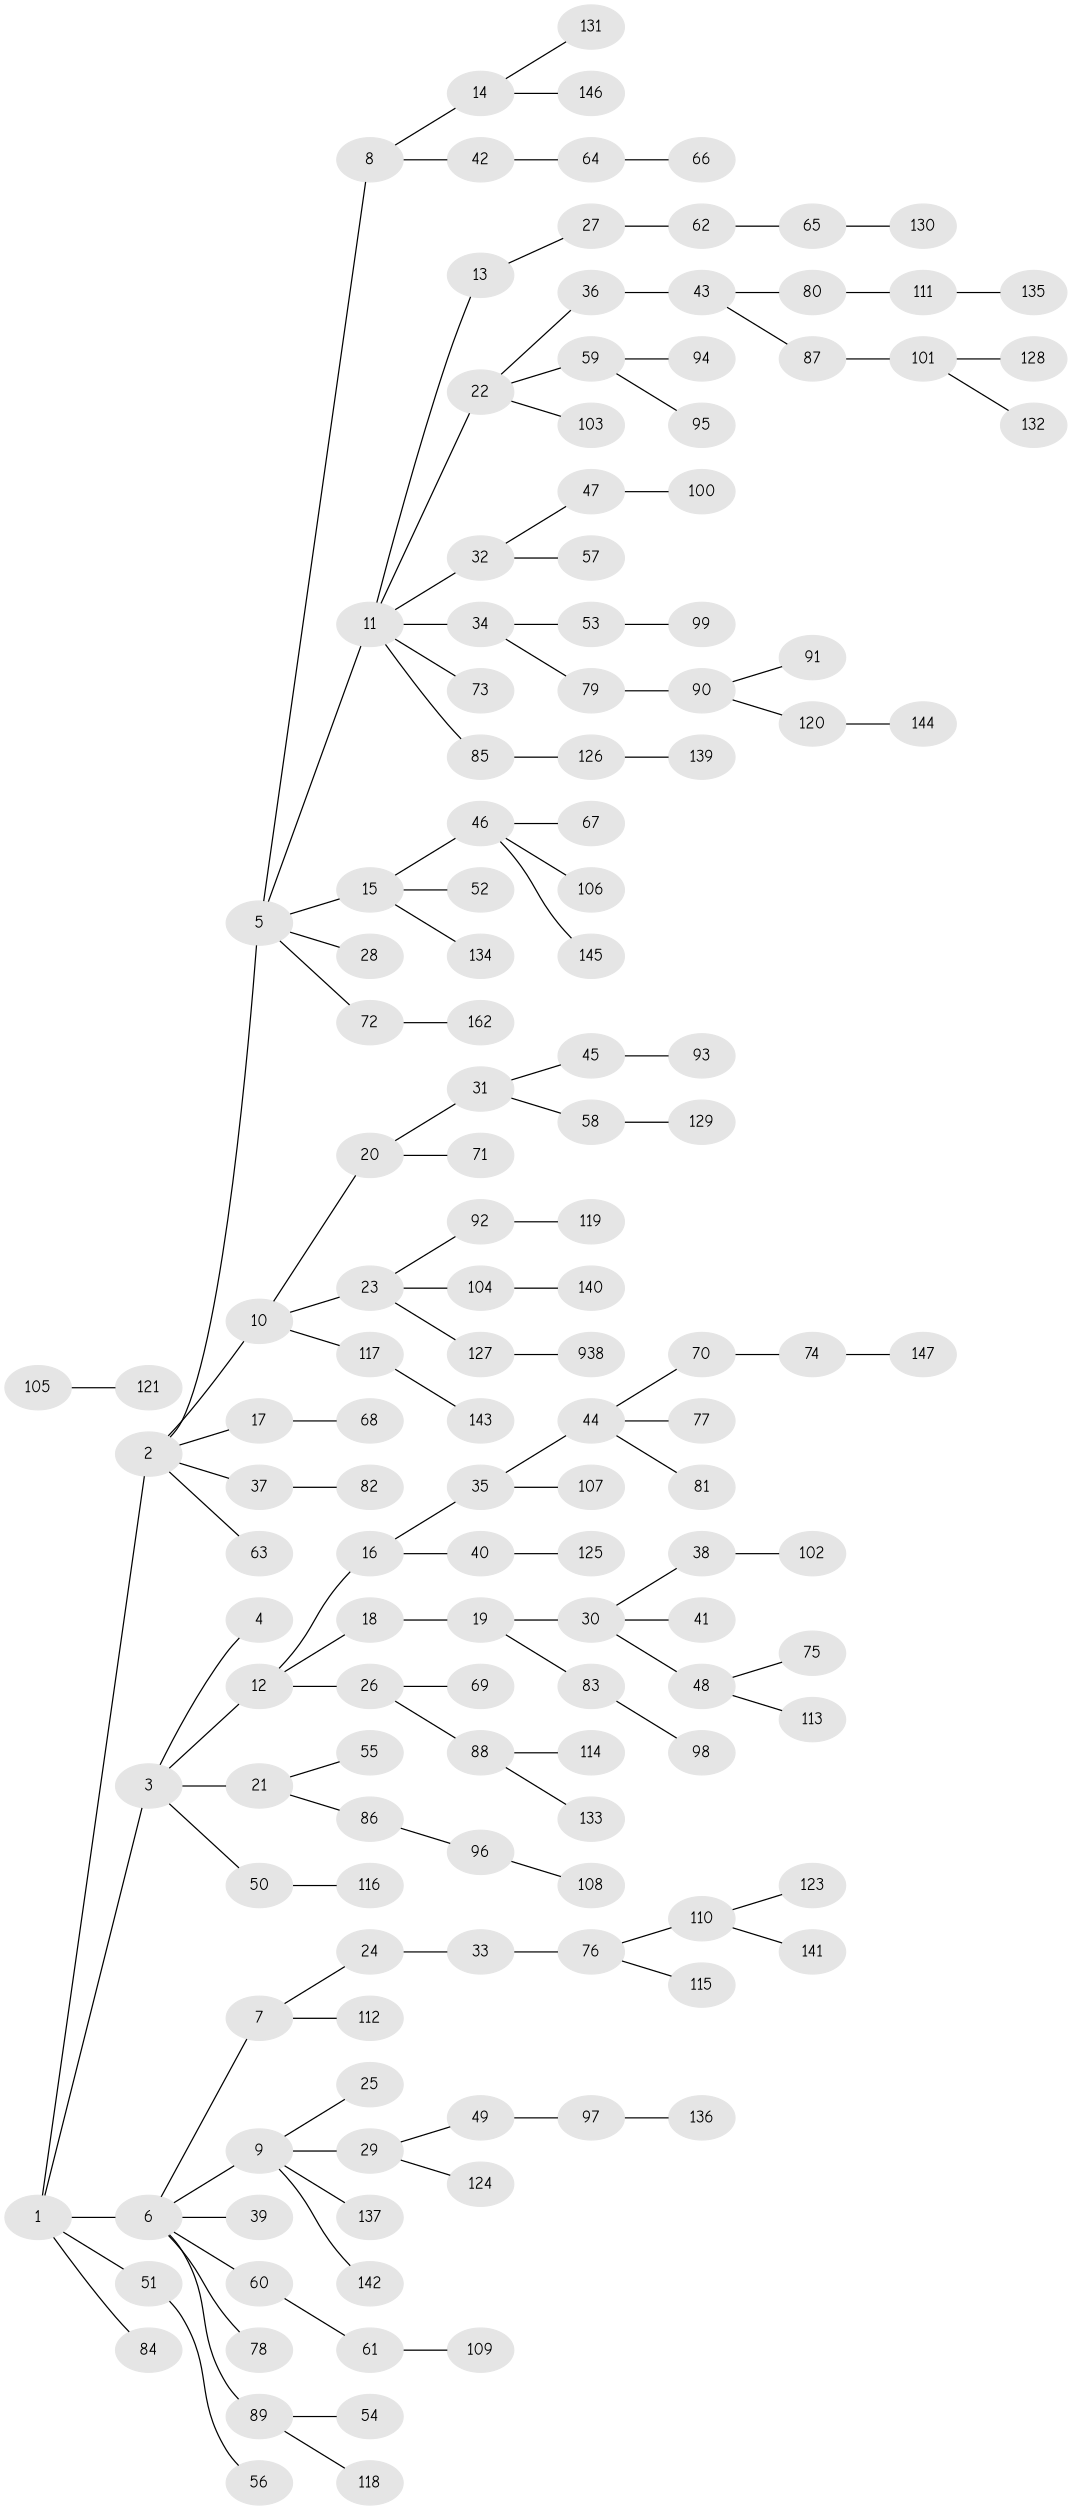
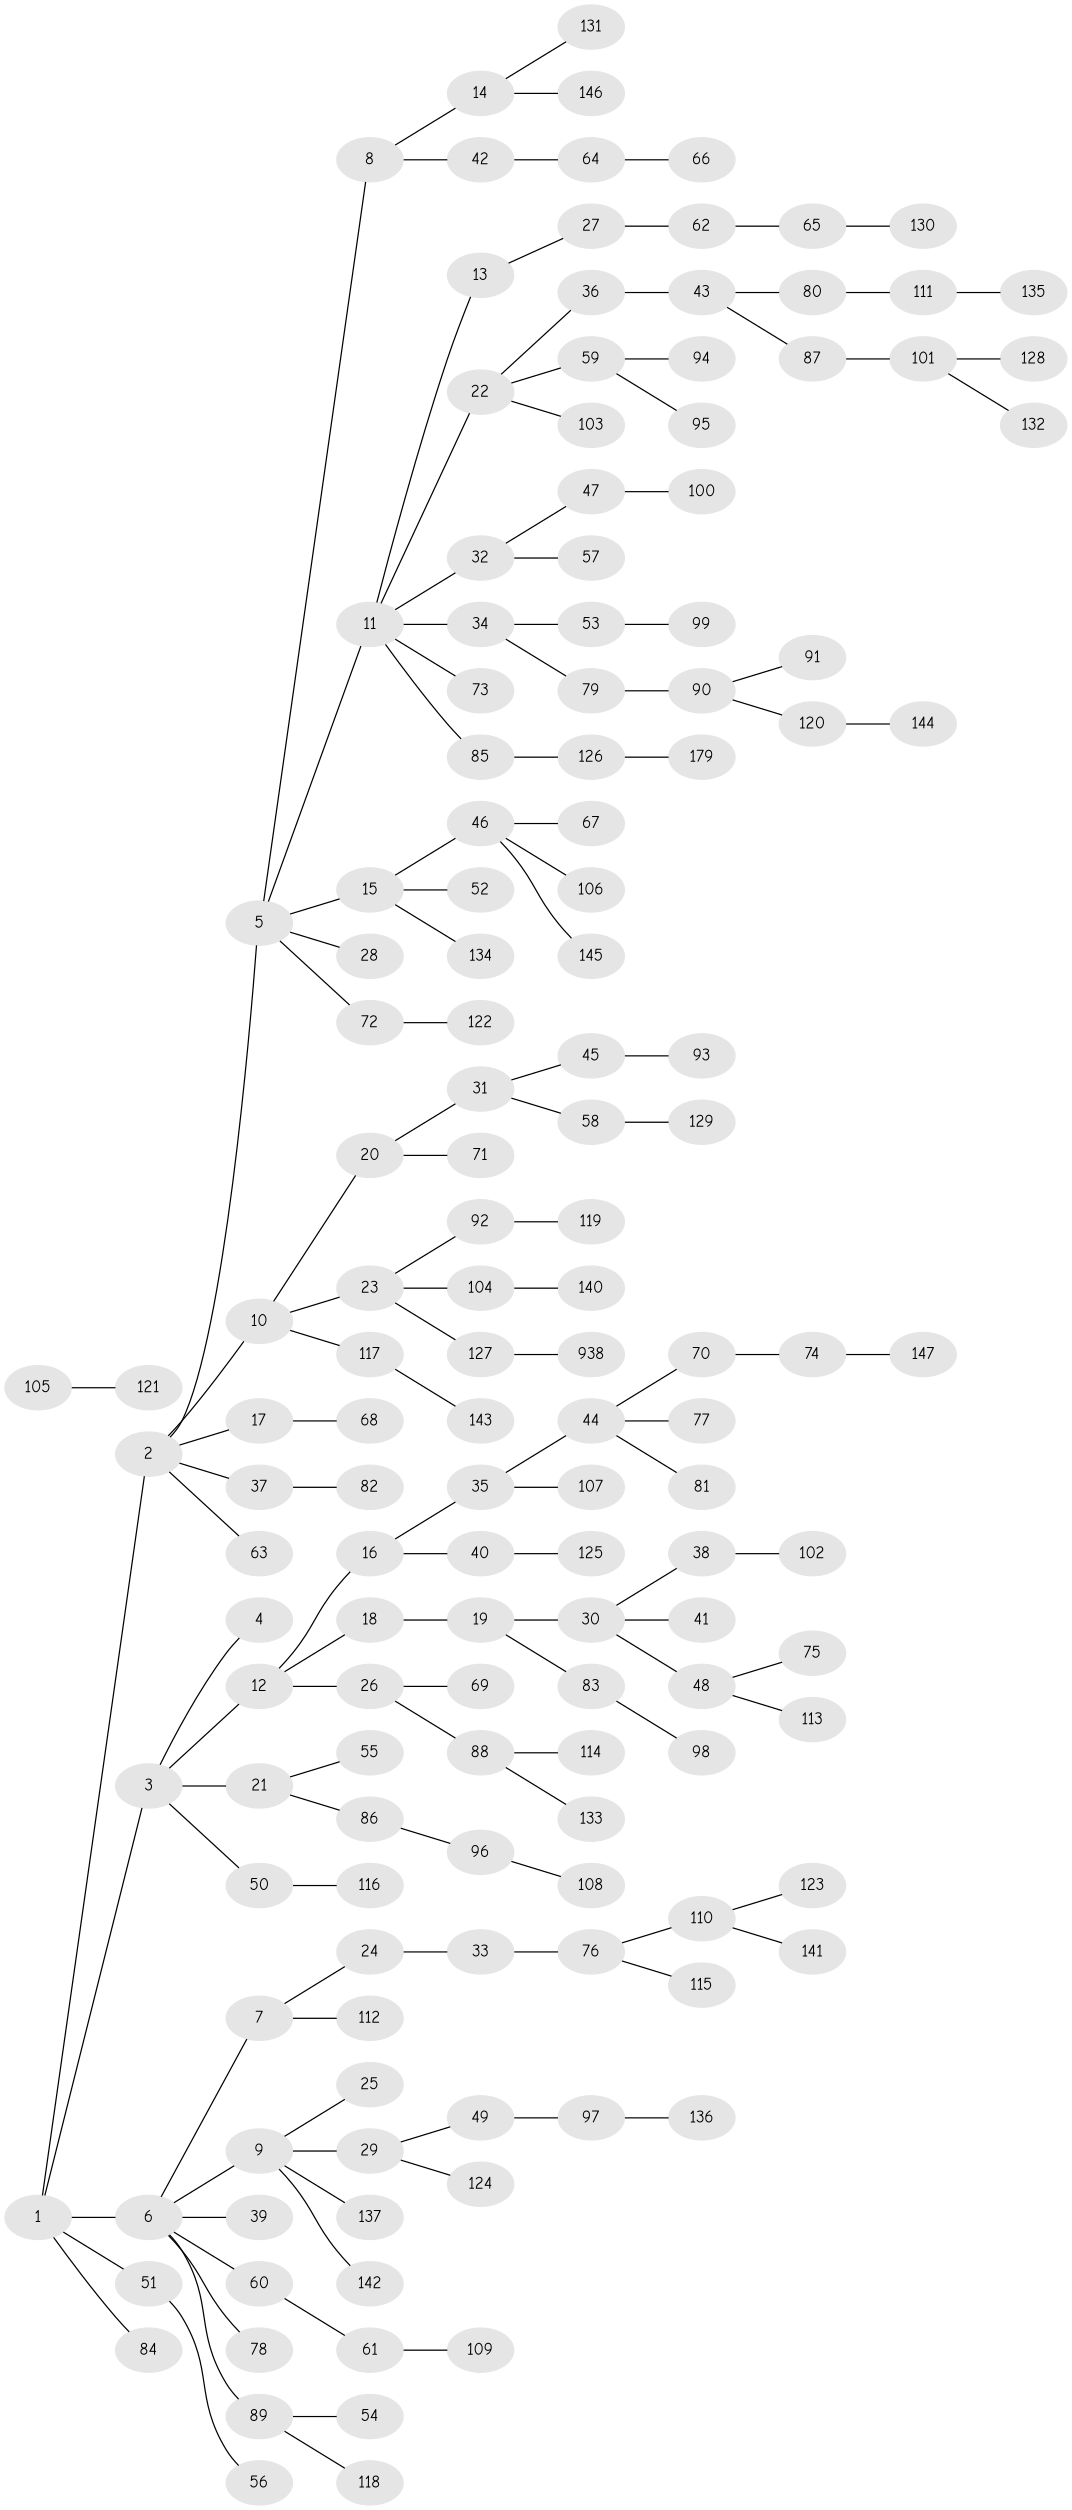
node "139": label "139" -> "179"
node "162": label "162" -> "122"
